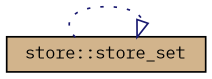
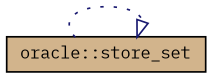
node "store::store_set": label "store::store_set" -> "oracle::store_set"
